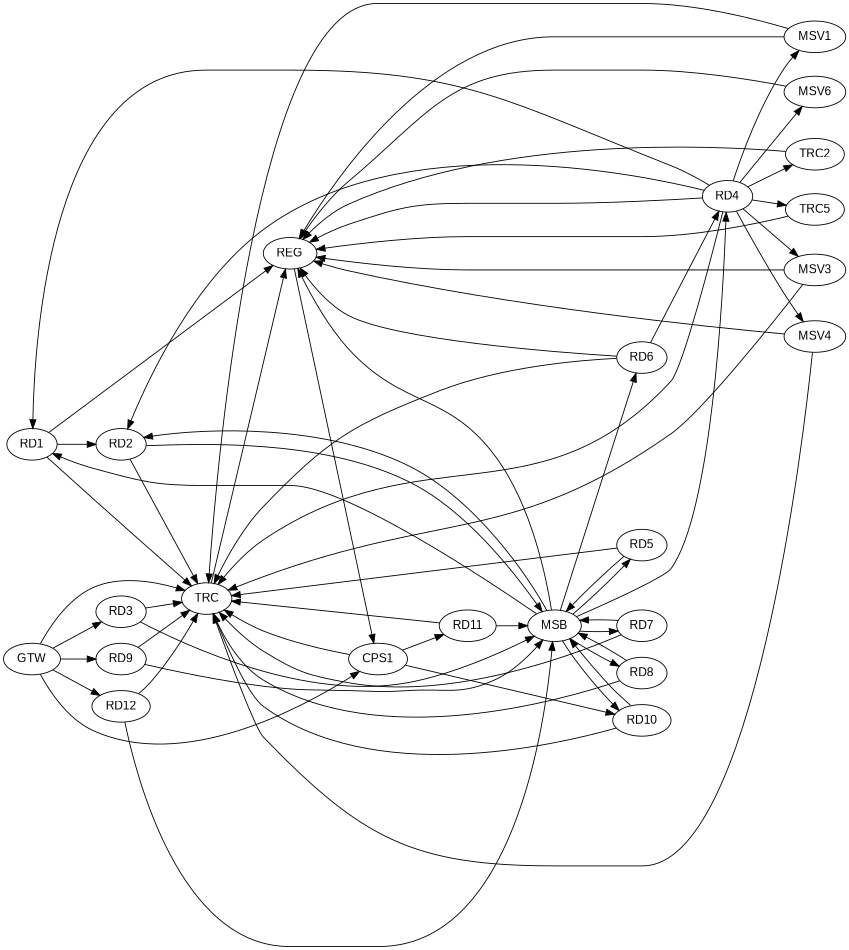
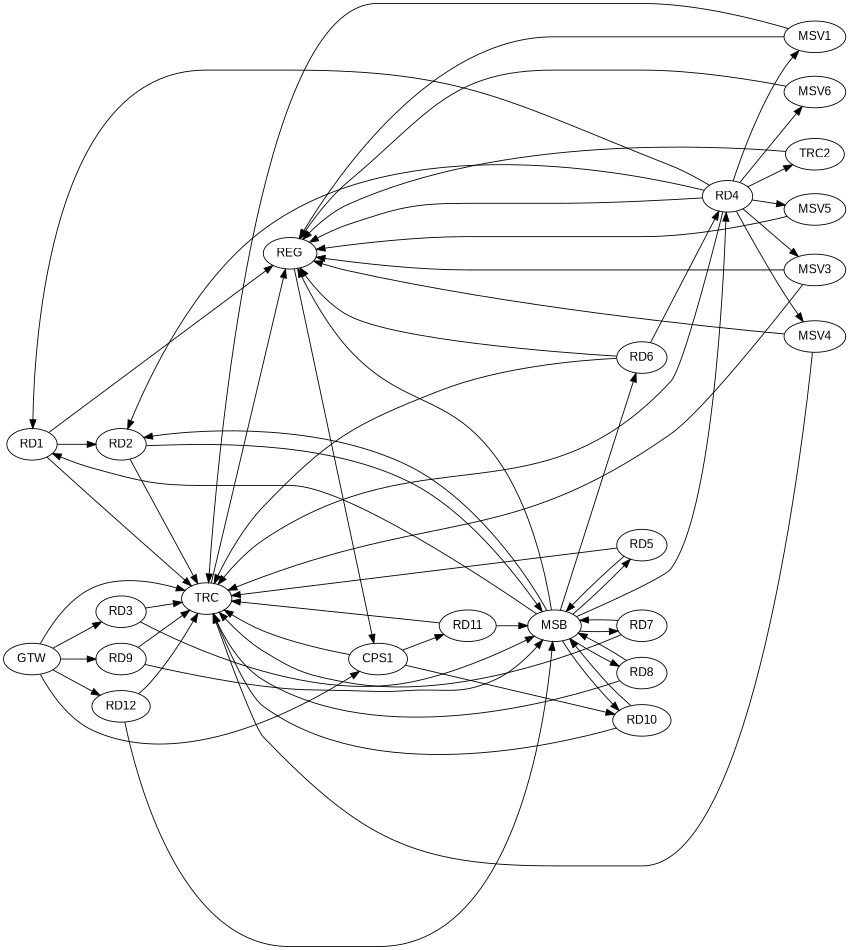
node "TRC5": label "TRC5" -> "MSV5"
